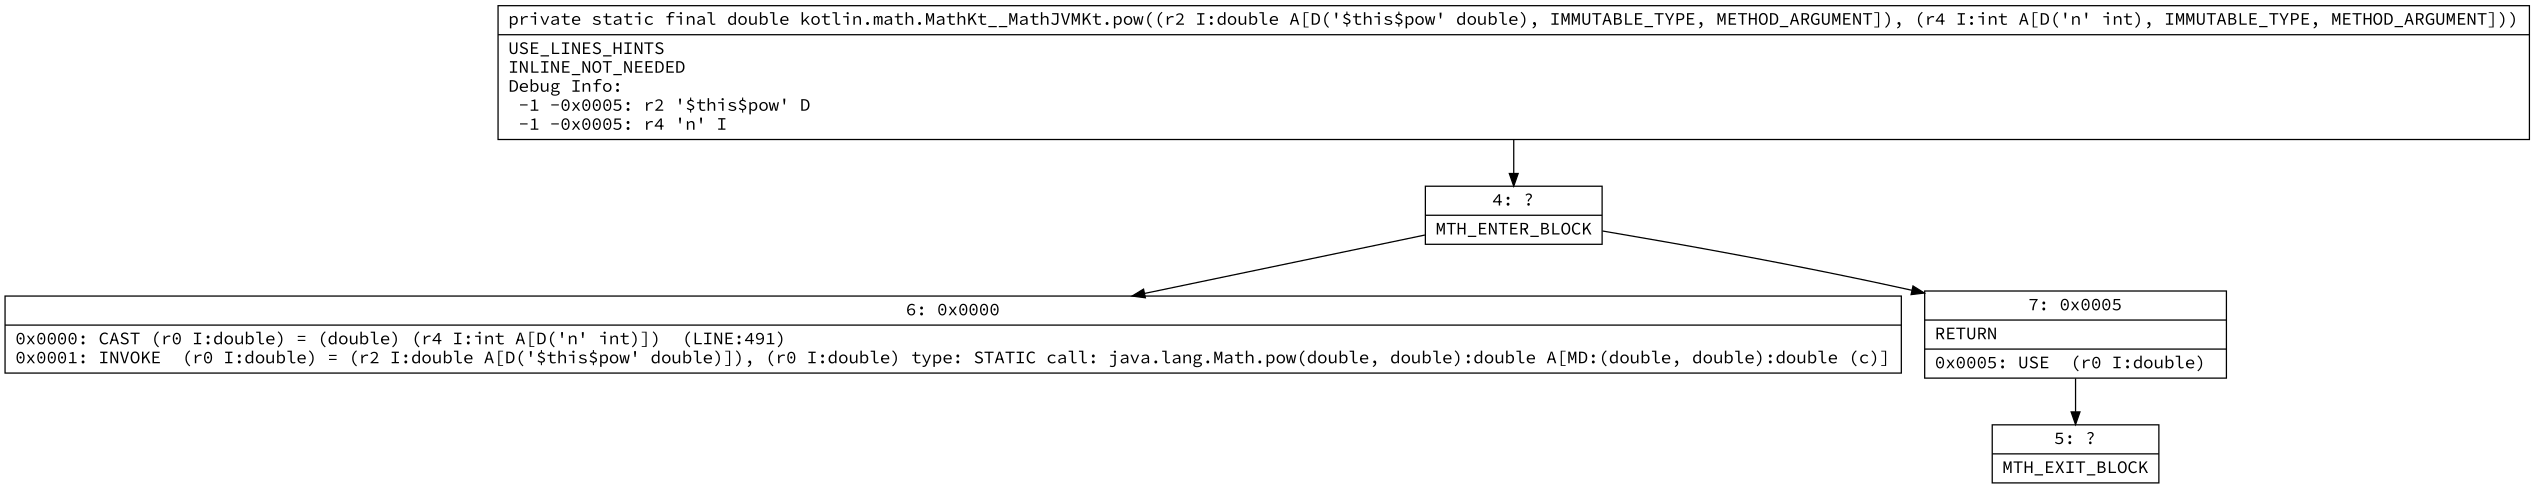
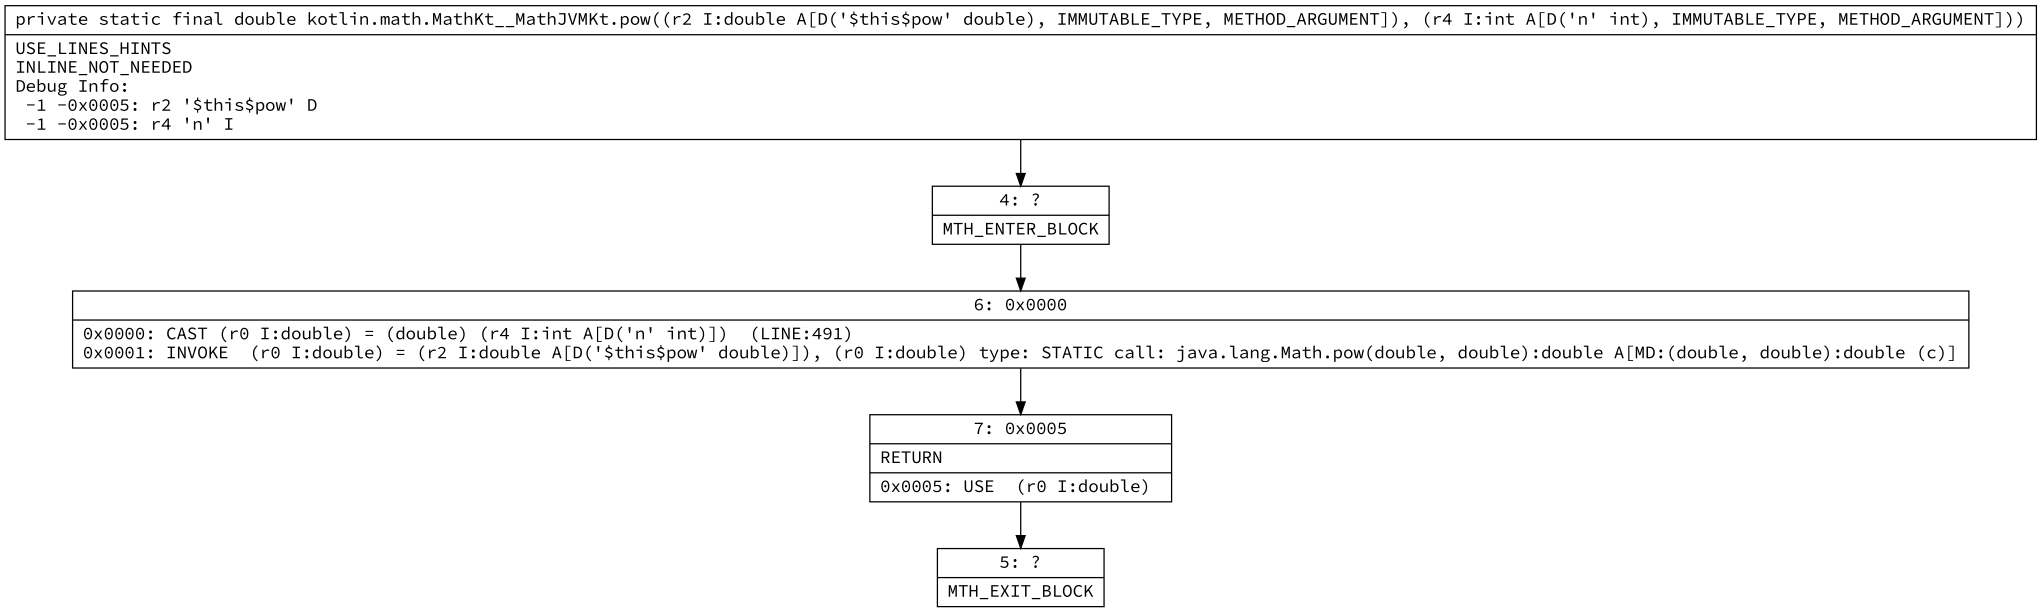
edge "4: ?" -> "7: 0x0005": now "6: 0x0000" -> "7: 0x0005"
